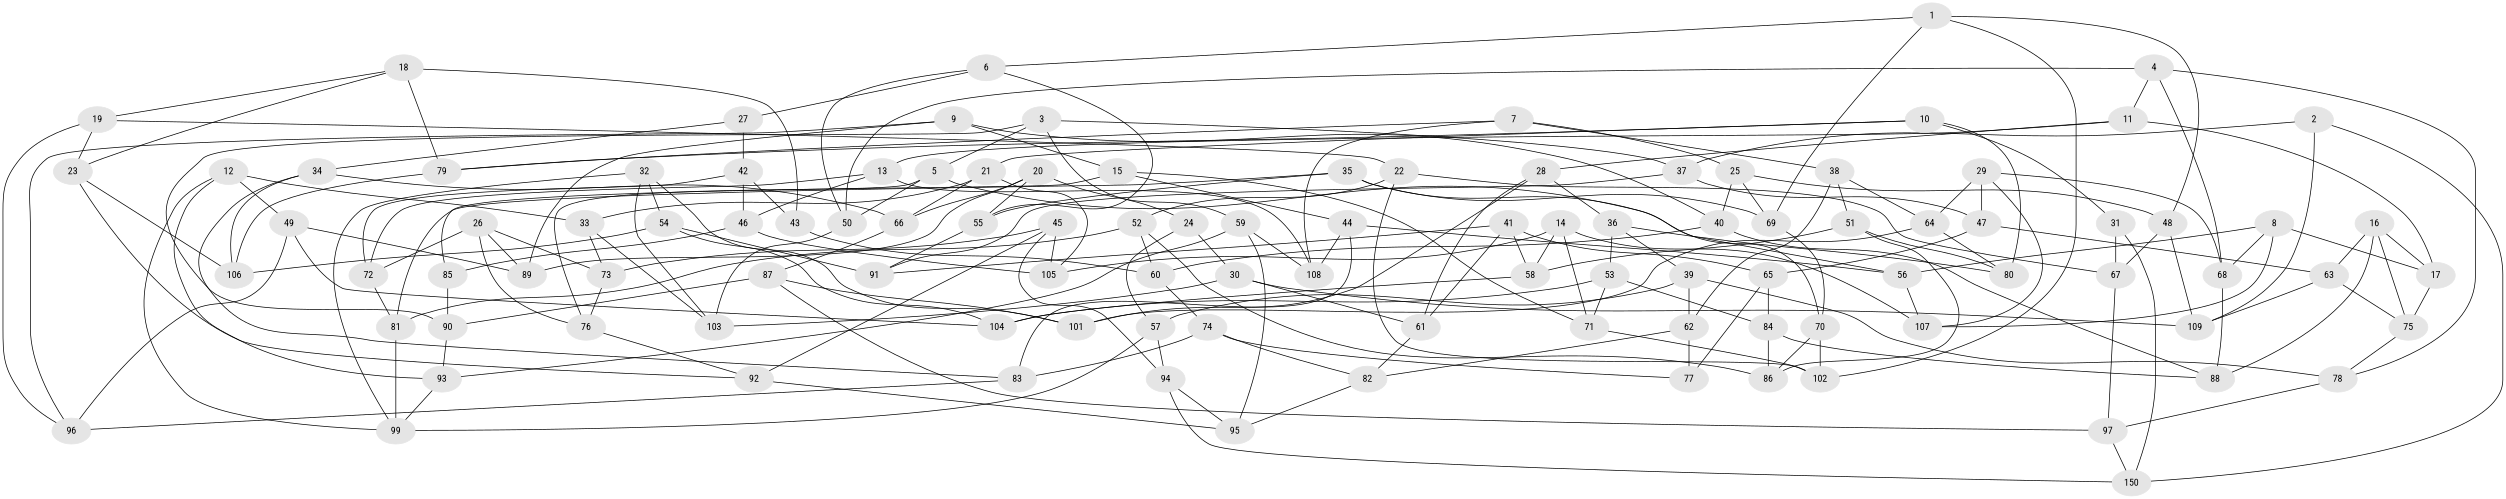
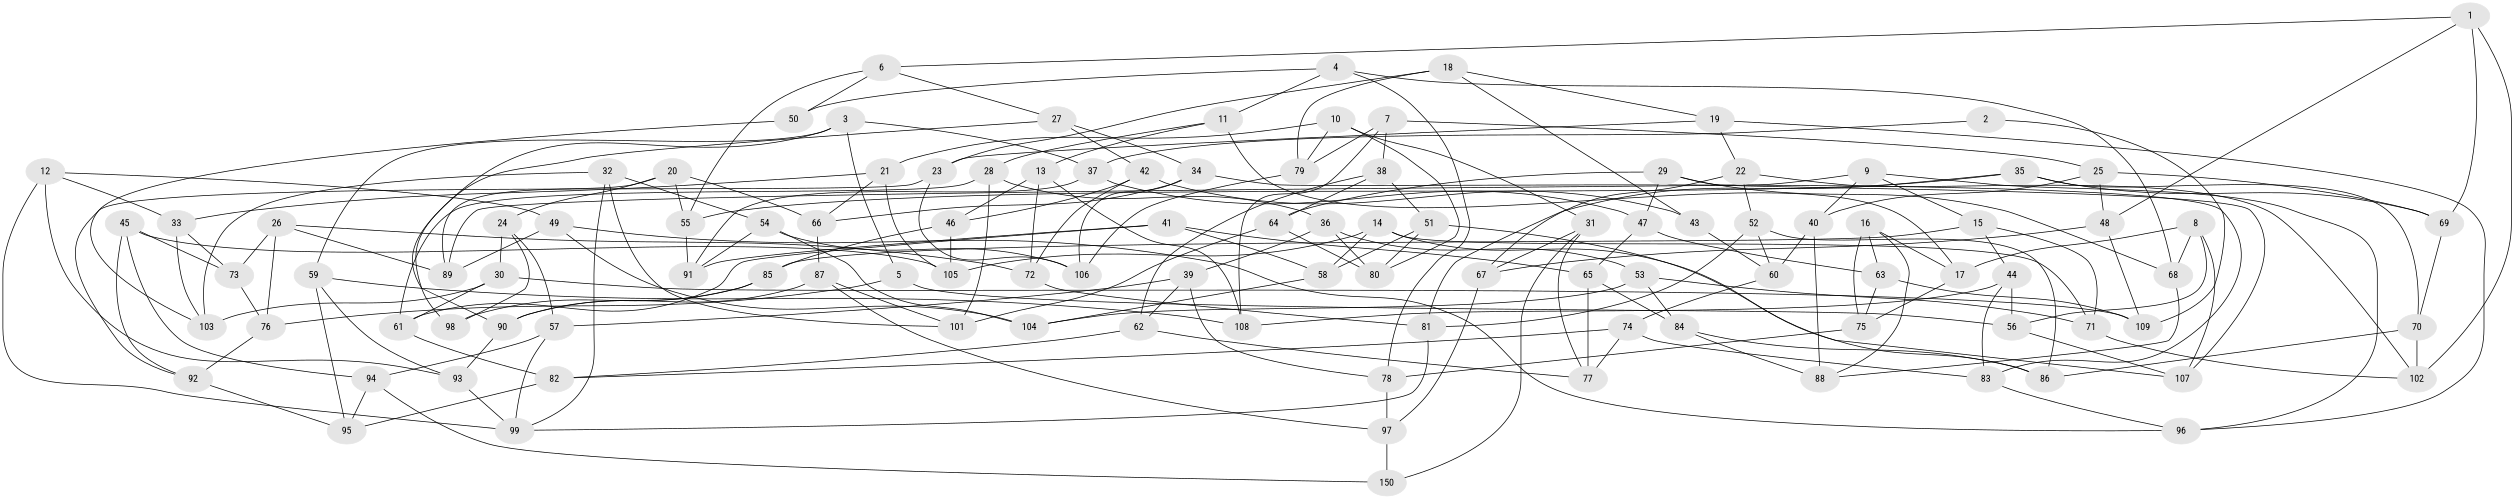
edge "5" -- "50": removed
edge "31" -- "77": added
node "98": added
edge "2" -- "150": removed
